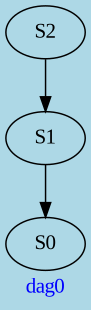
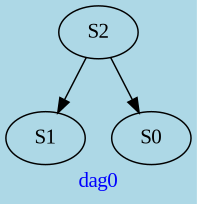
edge "S1" -> "S0": now "S2" -> "S0"
